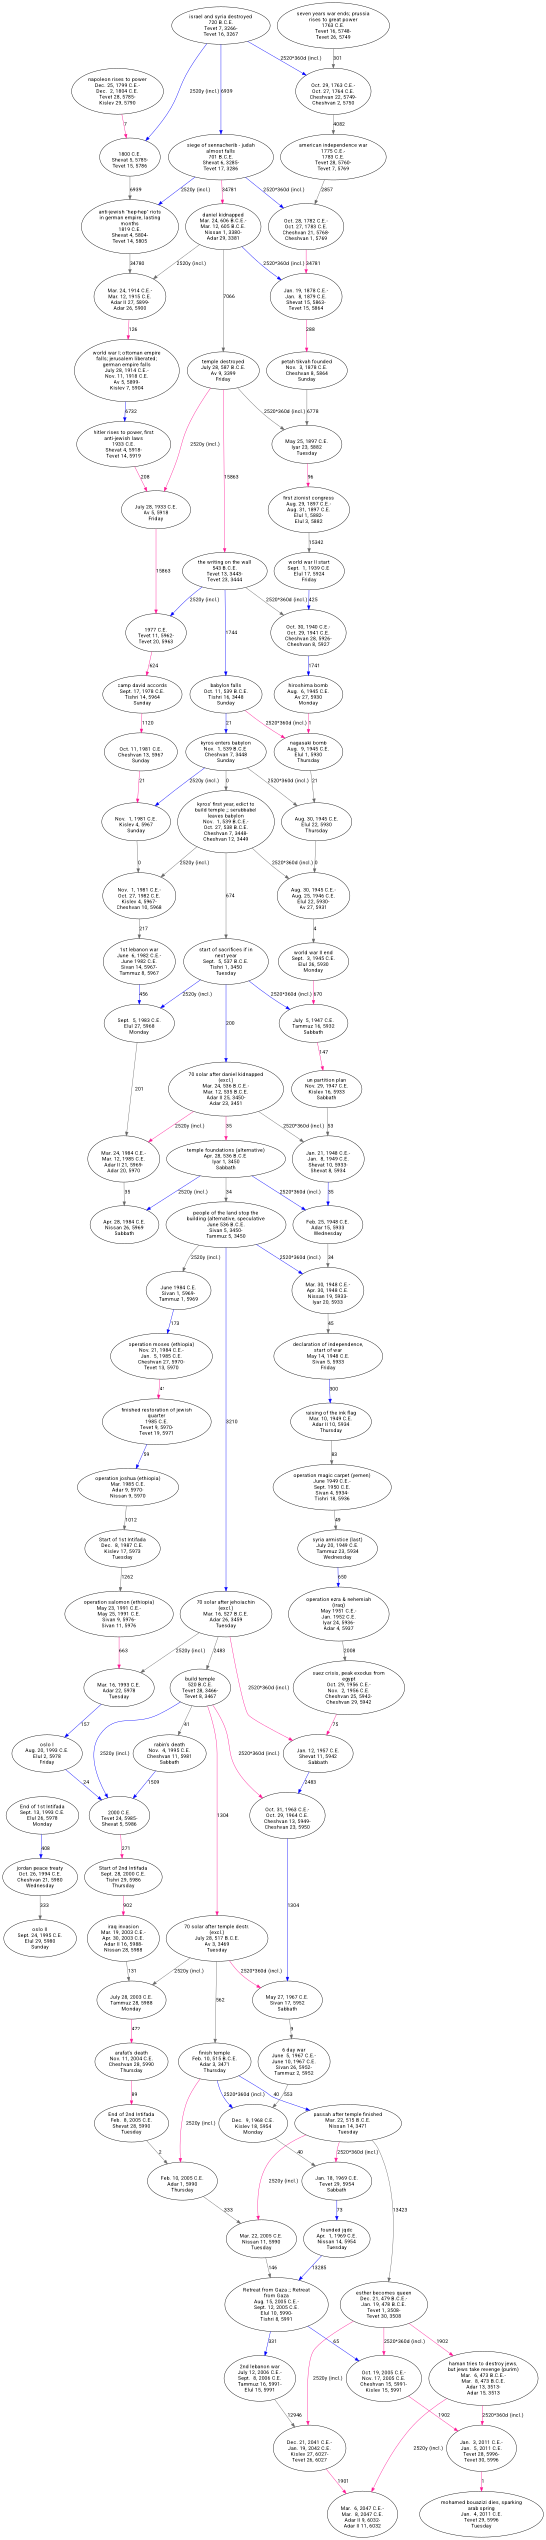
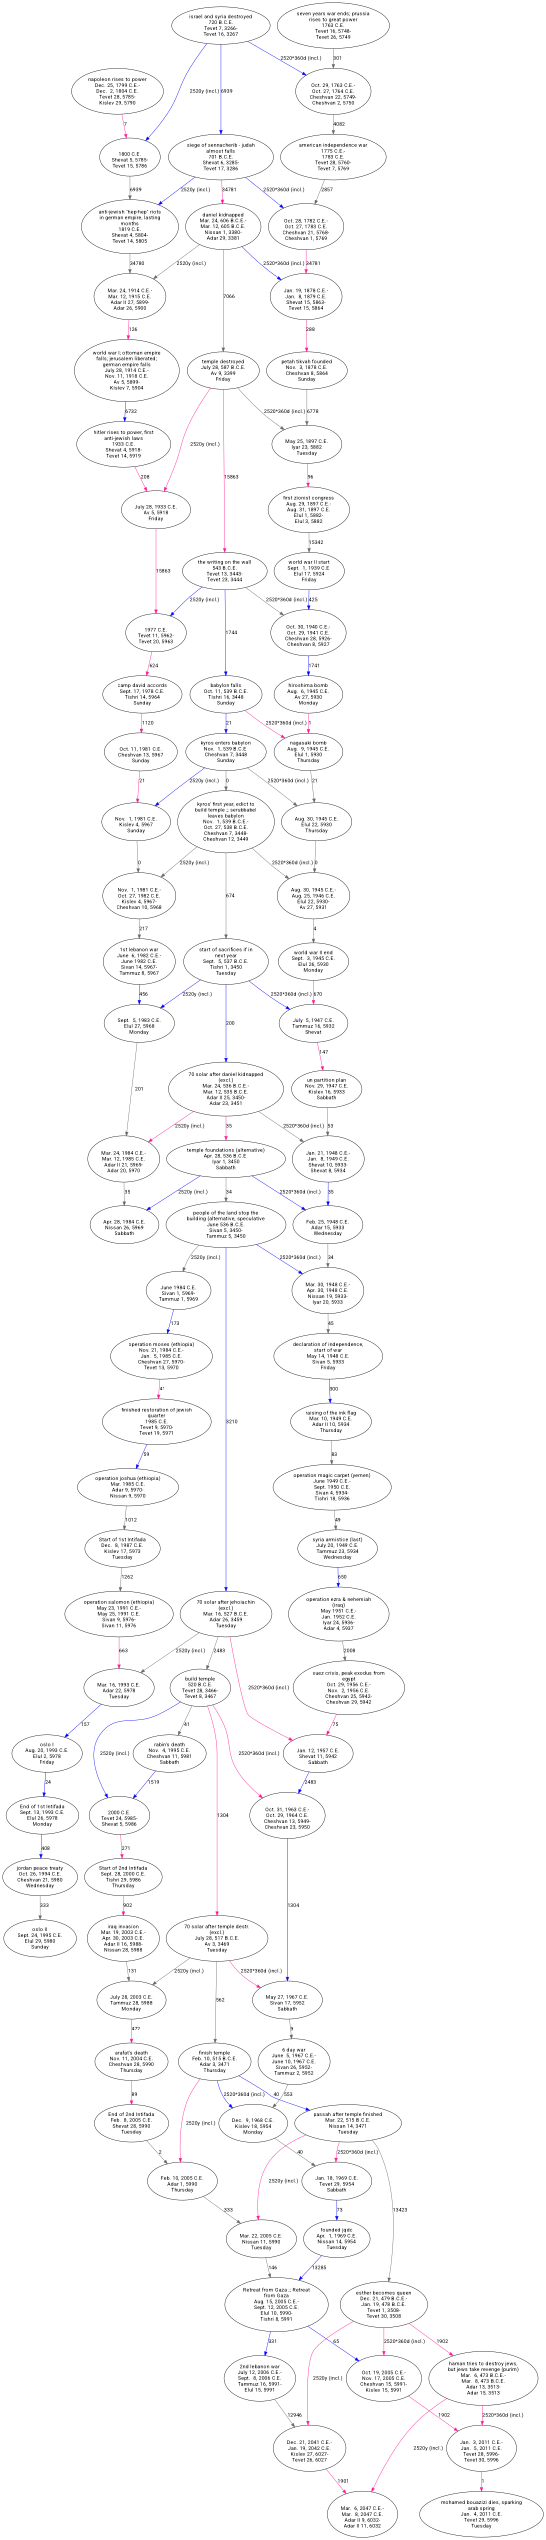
node "July  5, 1947 C.E. Tammuz 16, 5932 Sabbath": label "July  5, 1947 C.E. Tammuz 16, 5932 Sabbath" -> "July  5, 1947 C.E. Tammuz 16, 5932 Shevat"
edge "rabin's death Nov.  4, 1995 C.E. Cheshvan 11, 5981 Sabbath" -> "2000 C.E. Tevet 24, 5985- Shevat 5, 5986": label "1509" -> "1519"
edge "oslo I Aug. 20, 1993 C.E. Elul 2, 5978 Friday" -> "2000 C.E. Tevet 24, 5985- Shevat 5, 5986": now "oslo I Aug. 20, 1993 C.E. Elul 2, 5978 Friday" -> "End of 1st Intifada Sept. 13, 1993 C.E. Elul 26, 5978 Monday"
